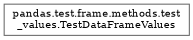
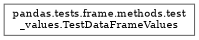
node "pandas.test.frame.methods.test _values.TestDataFrameValues": label "pandas.test.frame.methods.test _values.TestDataFrameValues" -> "pandas.tests.frame.methods.test _values.TestDataFrameValues"
